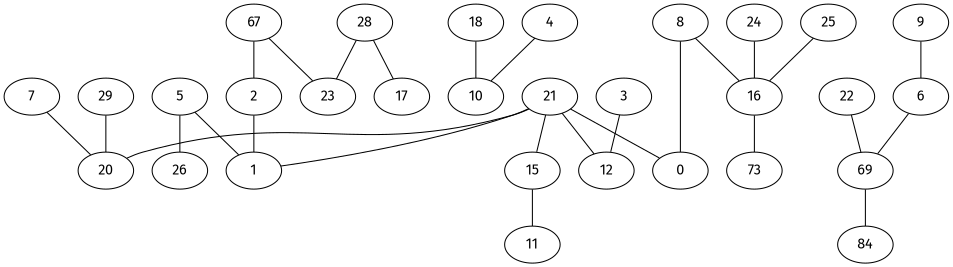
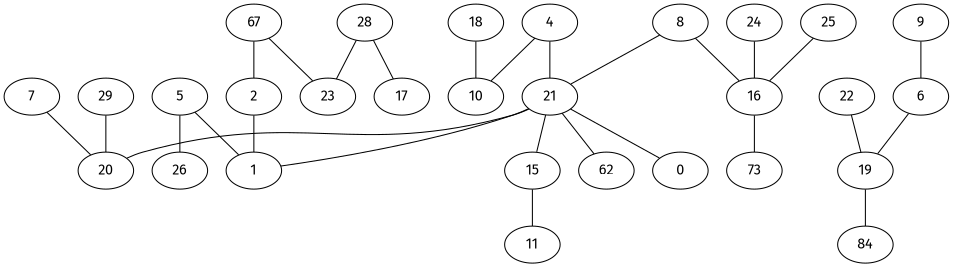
edge "4" -- "21": added
node "3": removed
edge "8" -- "0": now "8" -- "21"
node "12": label "12" -> "62"
node "69": label "69" -> "19"
